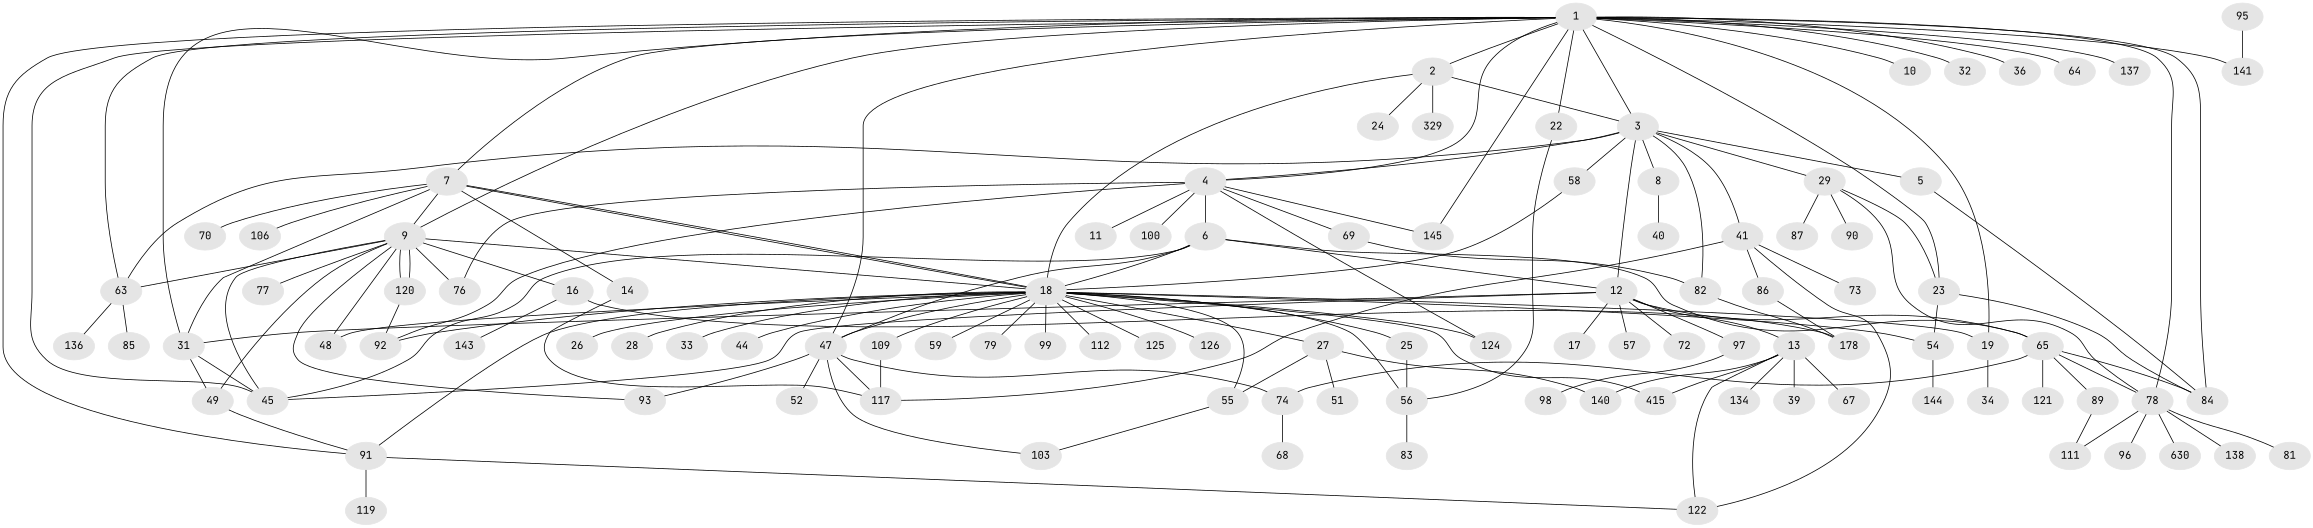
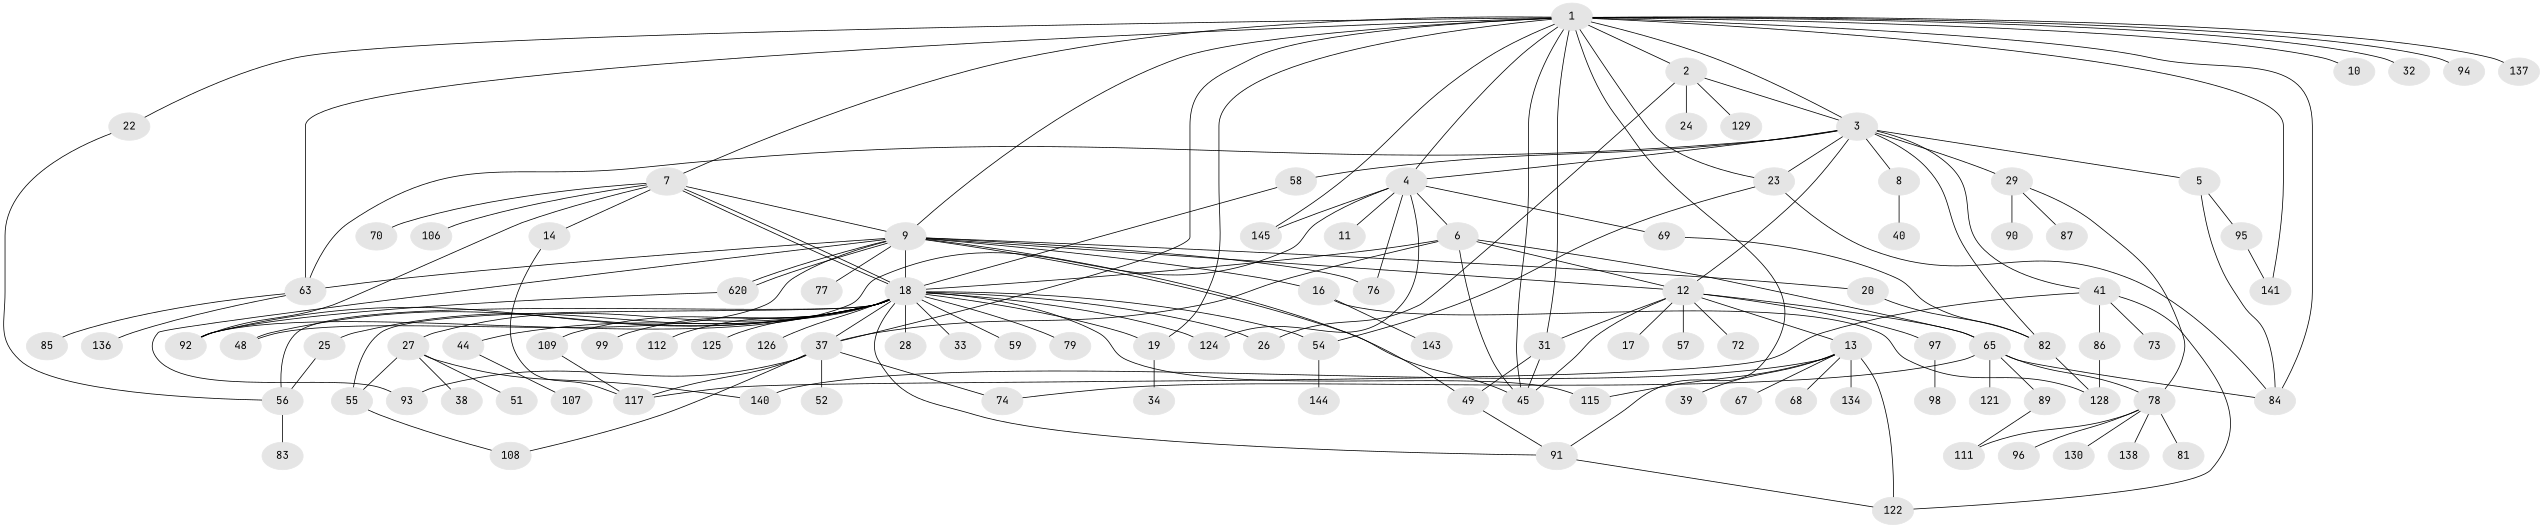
edge "1" -- "78": removed
node "36": removed
node "64": label "64" -> "94"
node "329": label "329" -> "129"
edge "2" -- "18": now "2" -- "26"
edge "5" -- "95": added
edge "29" -- "23": now "3" -- "23"
node "100": removed
edge "7" -- "31": now "7" -- "92"
edge "9" -- "12": added
node "120": label "120" -> "620"
node "20": added
node "47": label "47" -> "37"
node "178": label "178" -> "128"
node "38": added
node "107": added
node "415": label "415" -> "115"
edge "74" -- "68": now "13" -- "68"
node "103": label "103" -> "108"
node "630": label "630" -> "130"
node "119": removed
